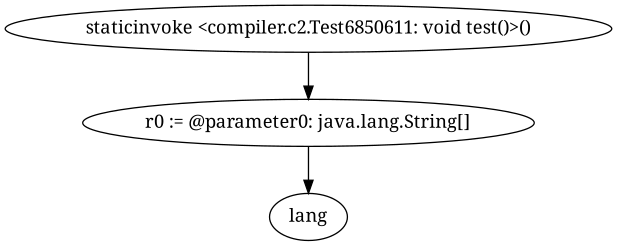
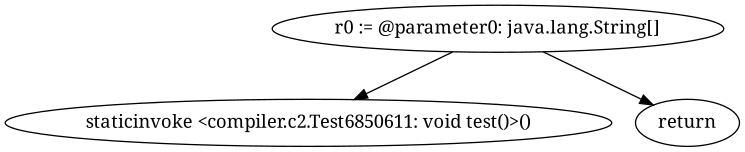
edge "staticinvoke <compiler.c2.Test6850611: void test()>()" -> "r0 := @parameter0: java.lang.String[]": reversed
node "lang": label "lang" -> "return"
